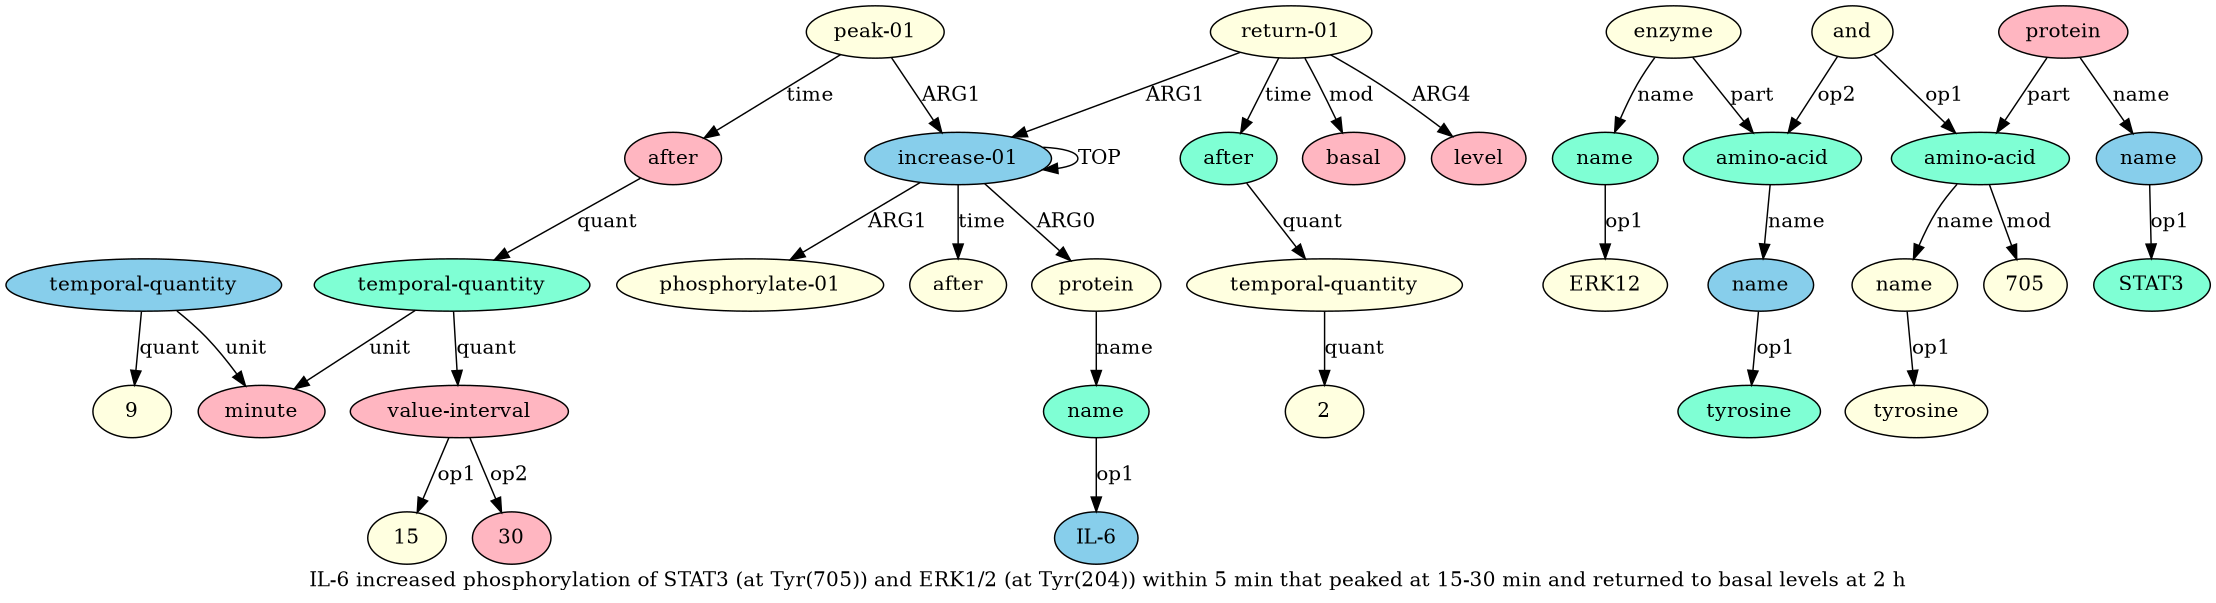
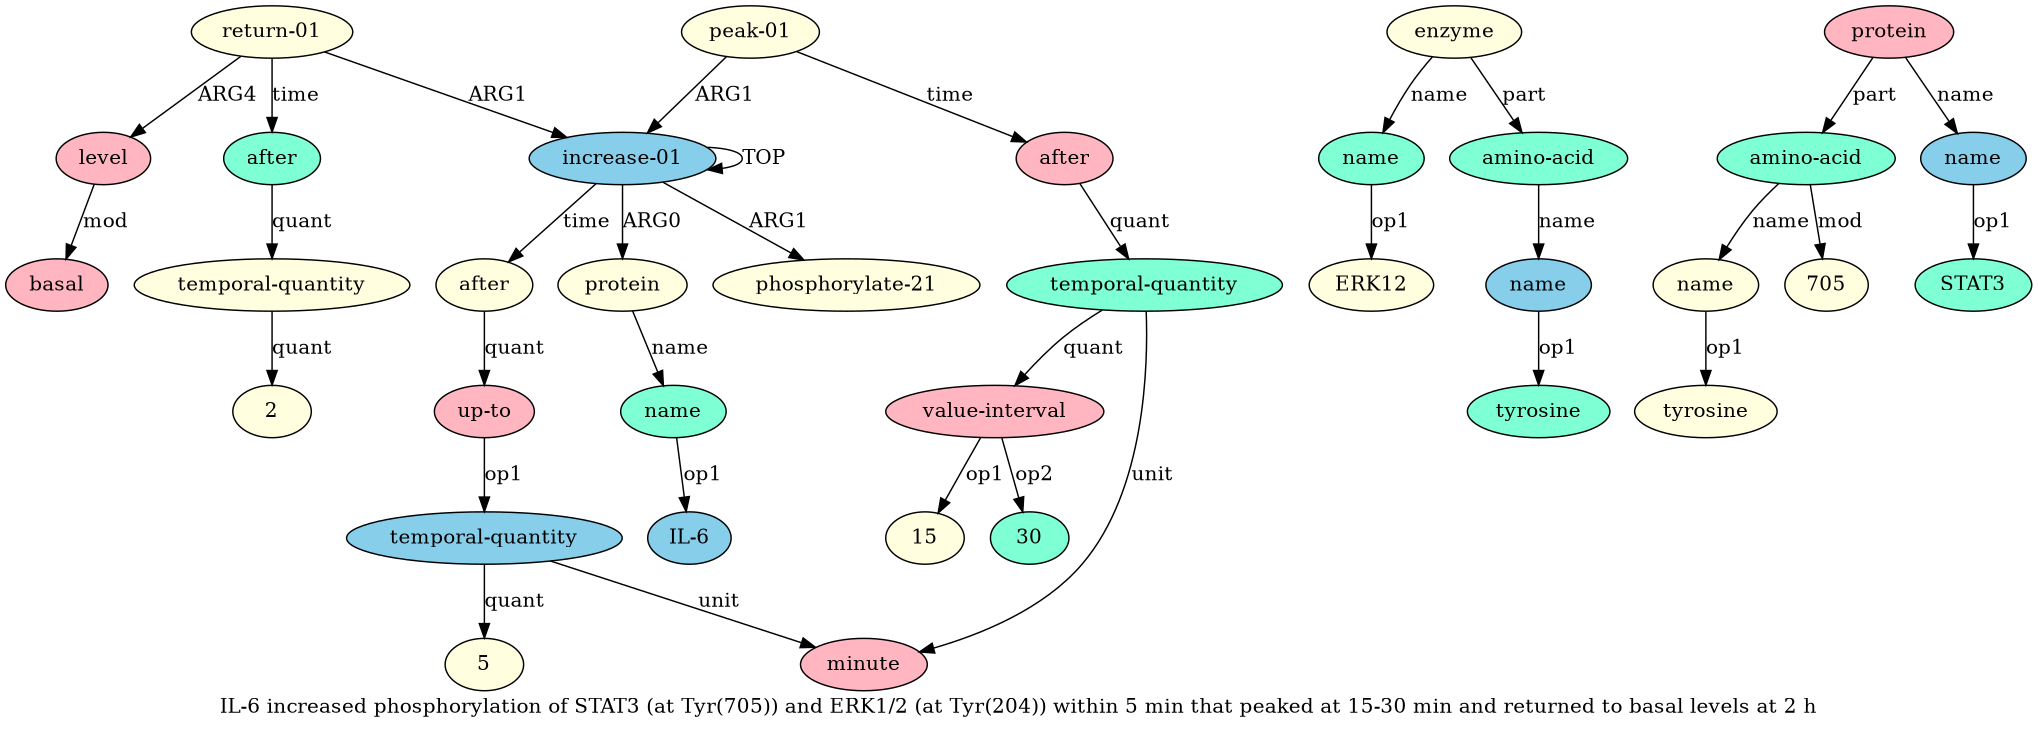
node "and": removed
edge "return-01" -> "basal": now "level" -> "basal"
node "phosphorylate-01": label "phosphorylate-01" -> "phosphorylate-21"
node "9": label "9" -> "5"
node "up-to": added
node "30": fillcolor lightpink -> aquamarine
